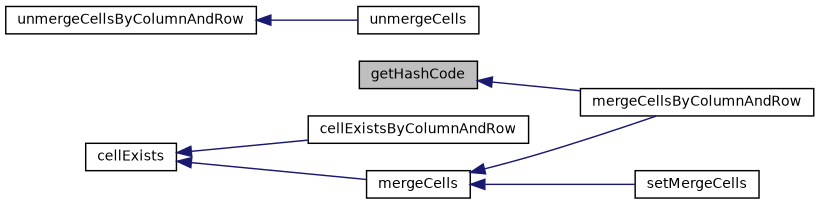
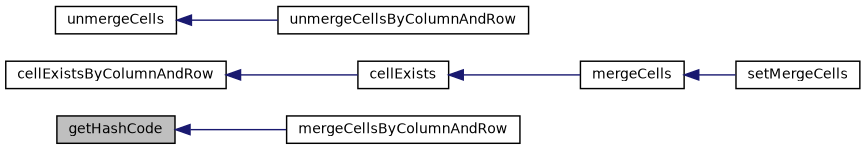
edge "unmergeCells" -> "unmergeCellsByColumnAndRow": reversed
edge "mergeCellsByColumnAndRow" -> "mergeCells": removed
edge "cellExistsByColumnAndRow" -> "cellExists": reversed
